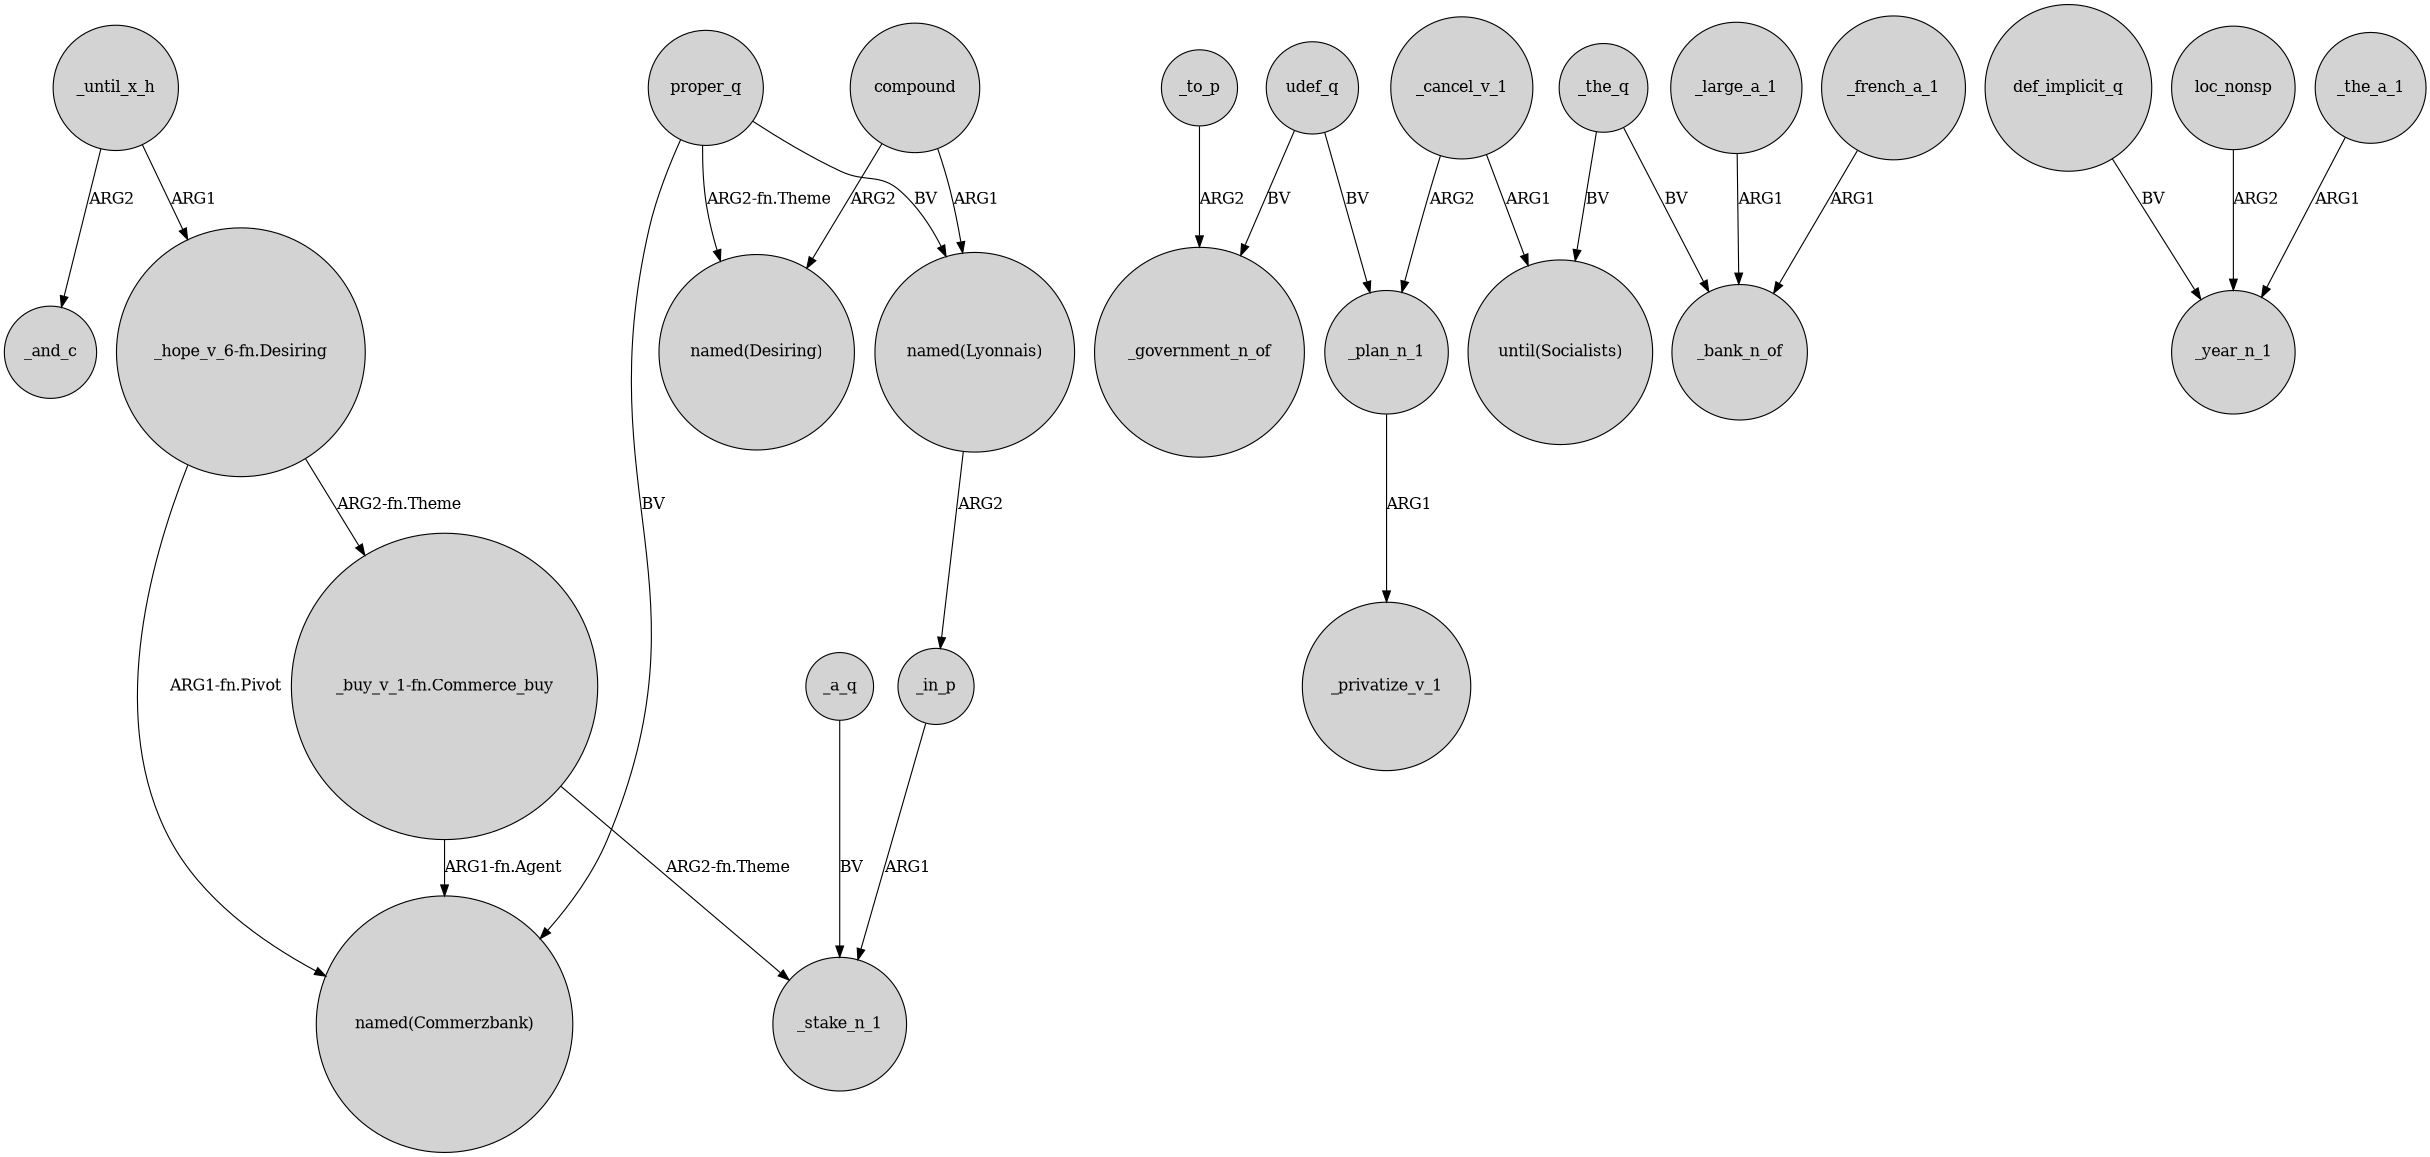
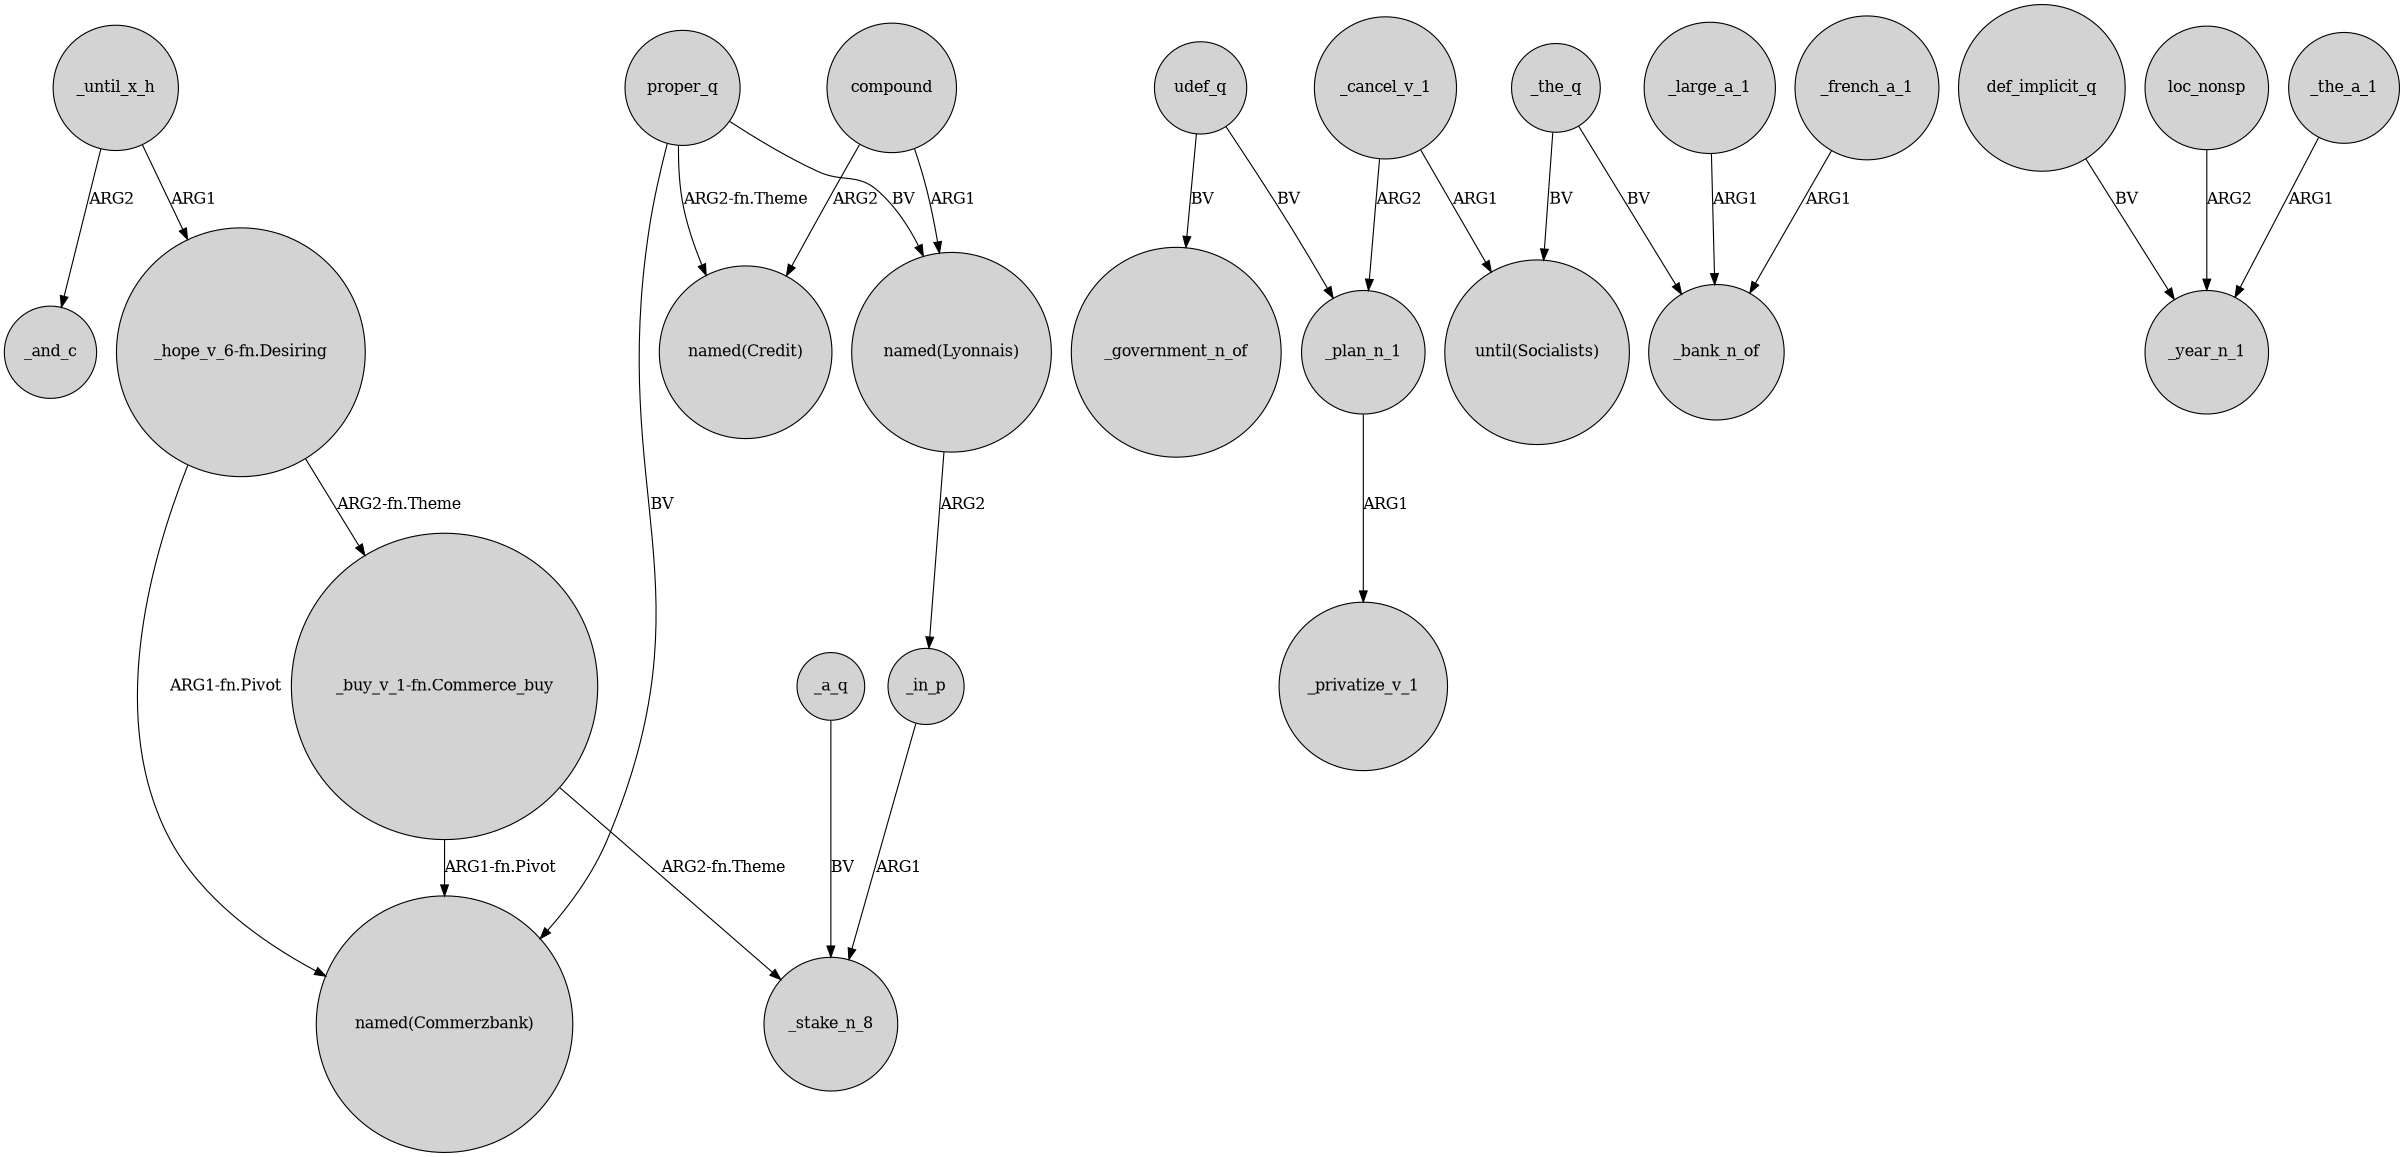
node "_to_p": removed
node "named(Desiring)": label "named(Desiring)" -> "named(Credit)"
edge "_buy_v_1-fn.Commerce_buy" -> "named(Commerzbank)": label "ARG1-fn.Agent" -> "ARG1-fn.Pivot"
node "_stake_n_1": label "_stake_n_1" -> "_stake_n_8"
